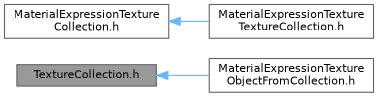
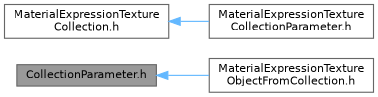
node "MaterialExpressionTexture TextureCollection.h": label "MaterialExpressionTexture TextureCollection.h" -> "MaterialExpressionTexture CollectionParameter.h"
node "TextureCollection.h": label "TextureCollection.h" -> "CollectionParameter.h"
